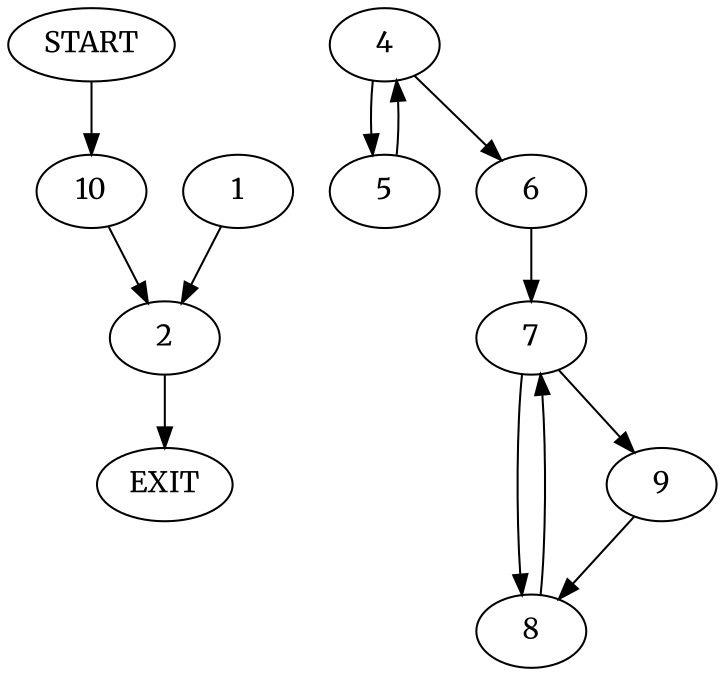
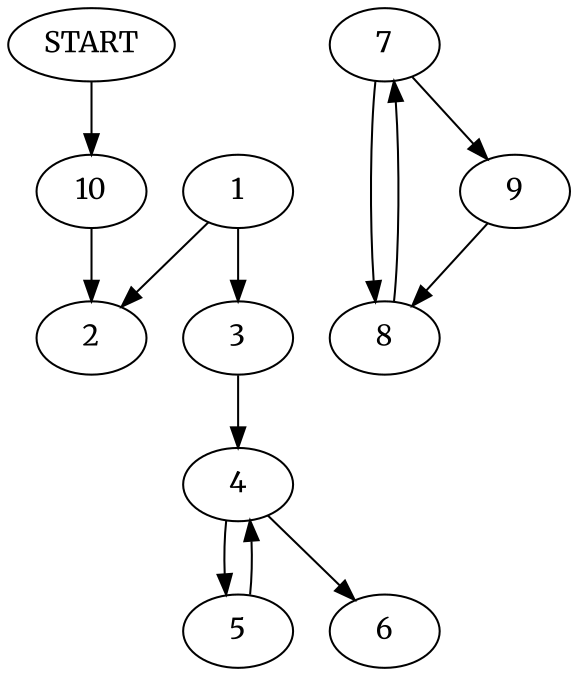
edge "6" -> "7": removed
node "3": added
node "EXIT": removed
